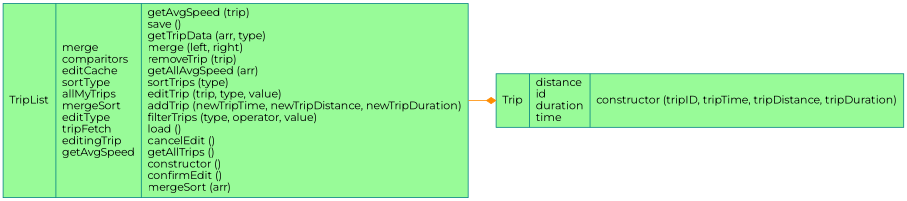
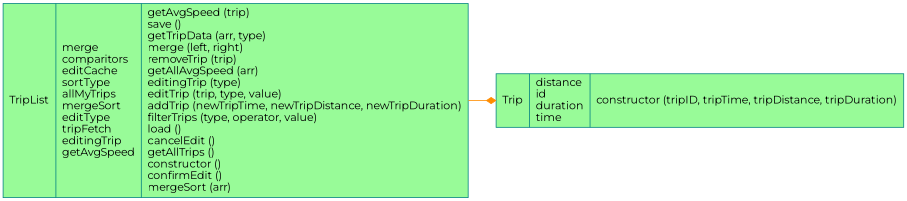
node "TripList": text "sortTrips (type)" -> "editingTrip (type)"
